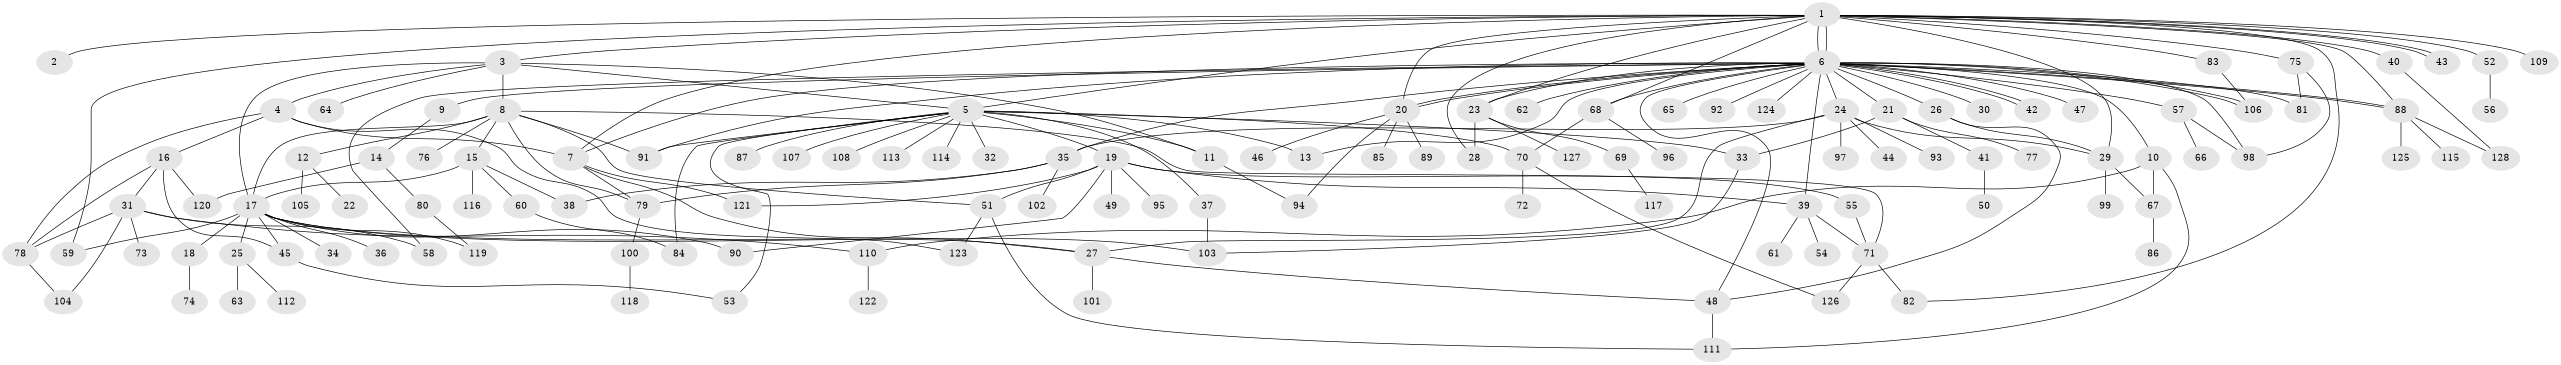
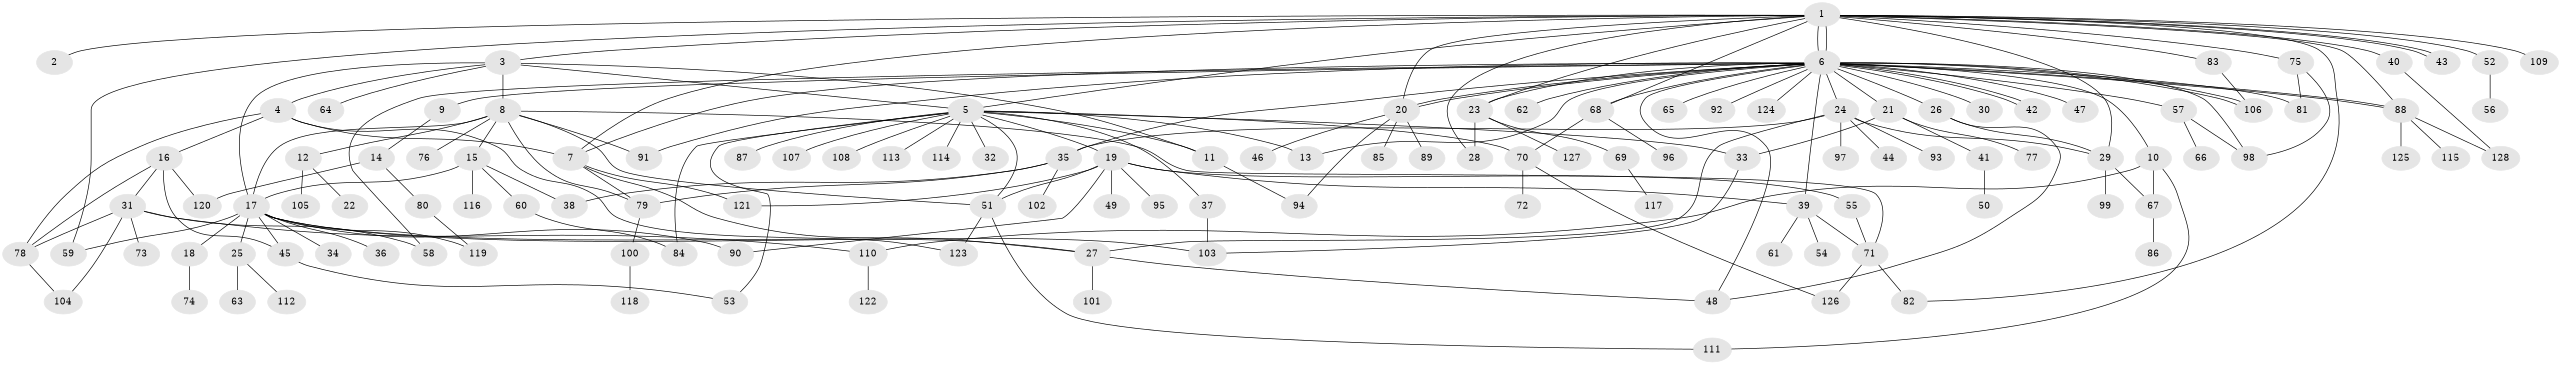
edge "5" -- "91": now "5" -- "51"
edge "48" -- "111": removed
